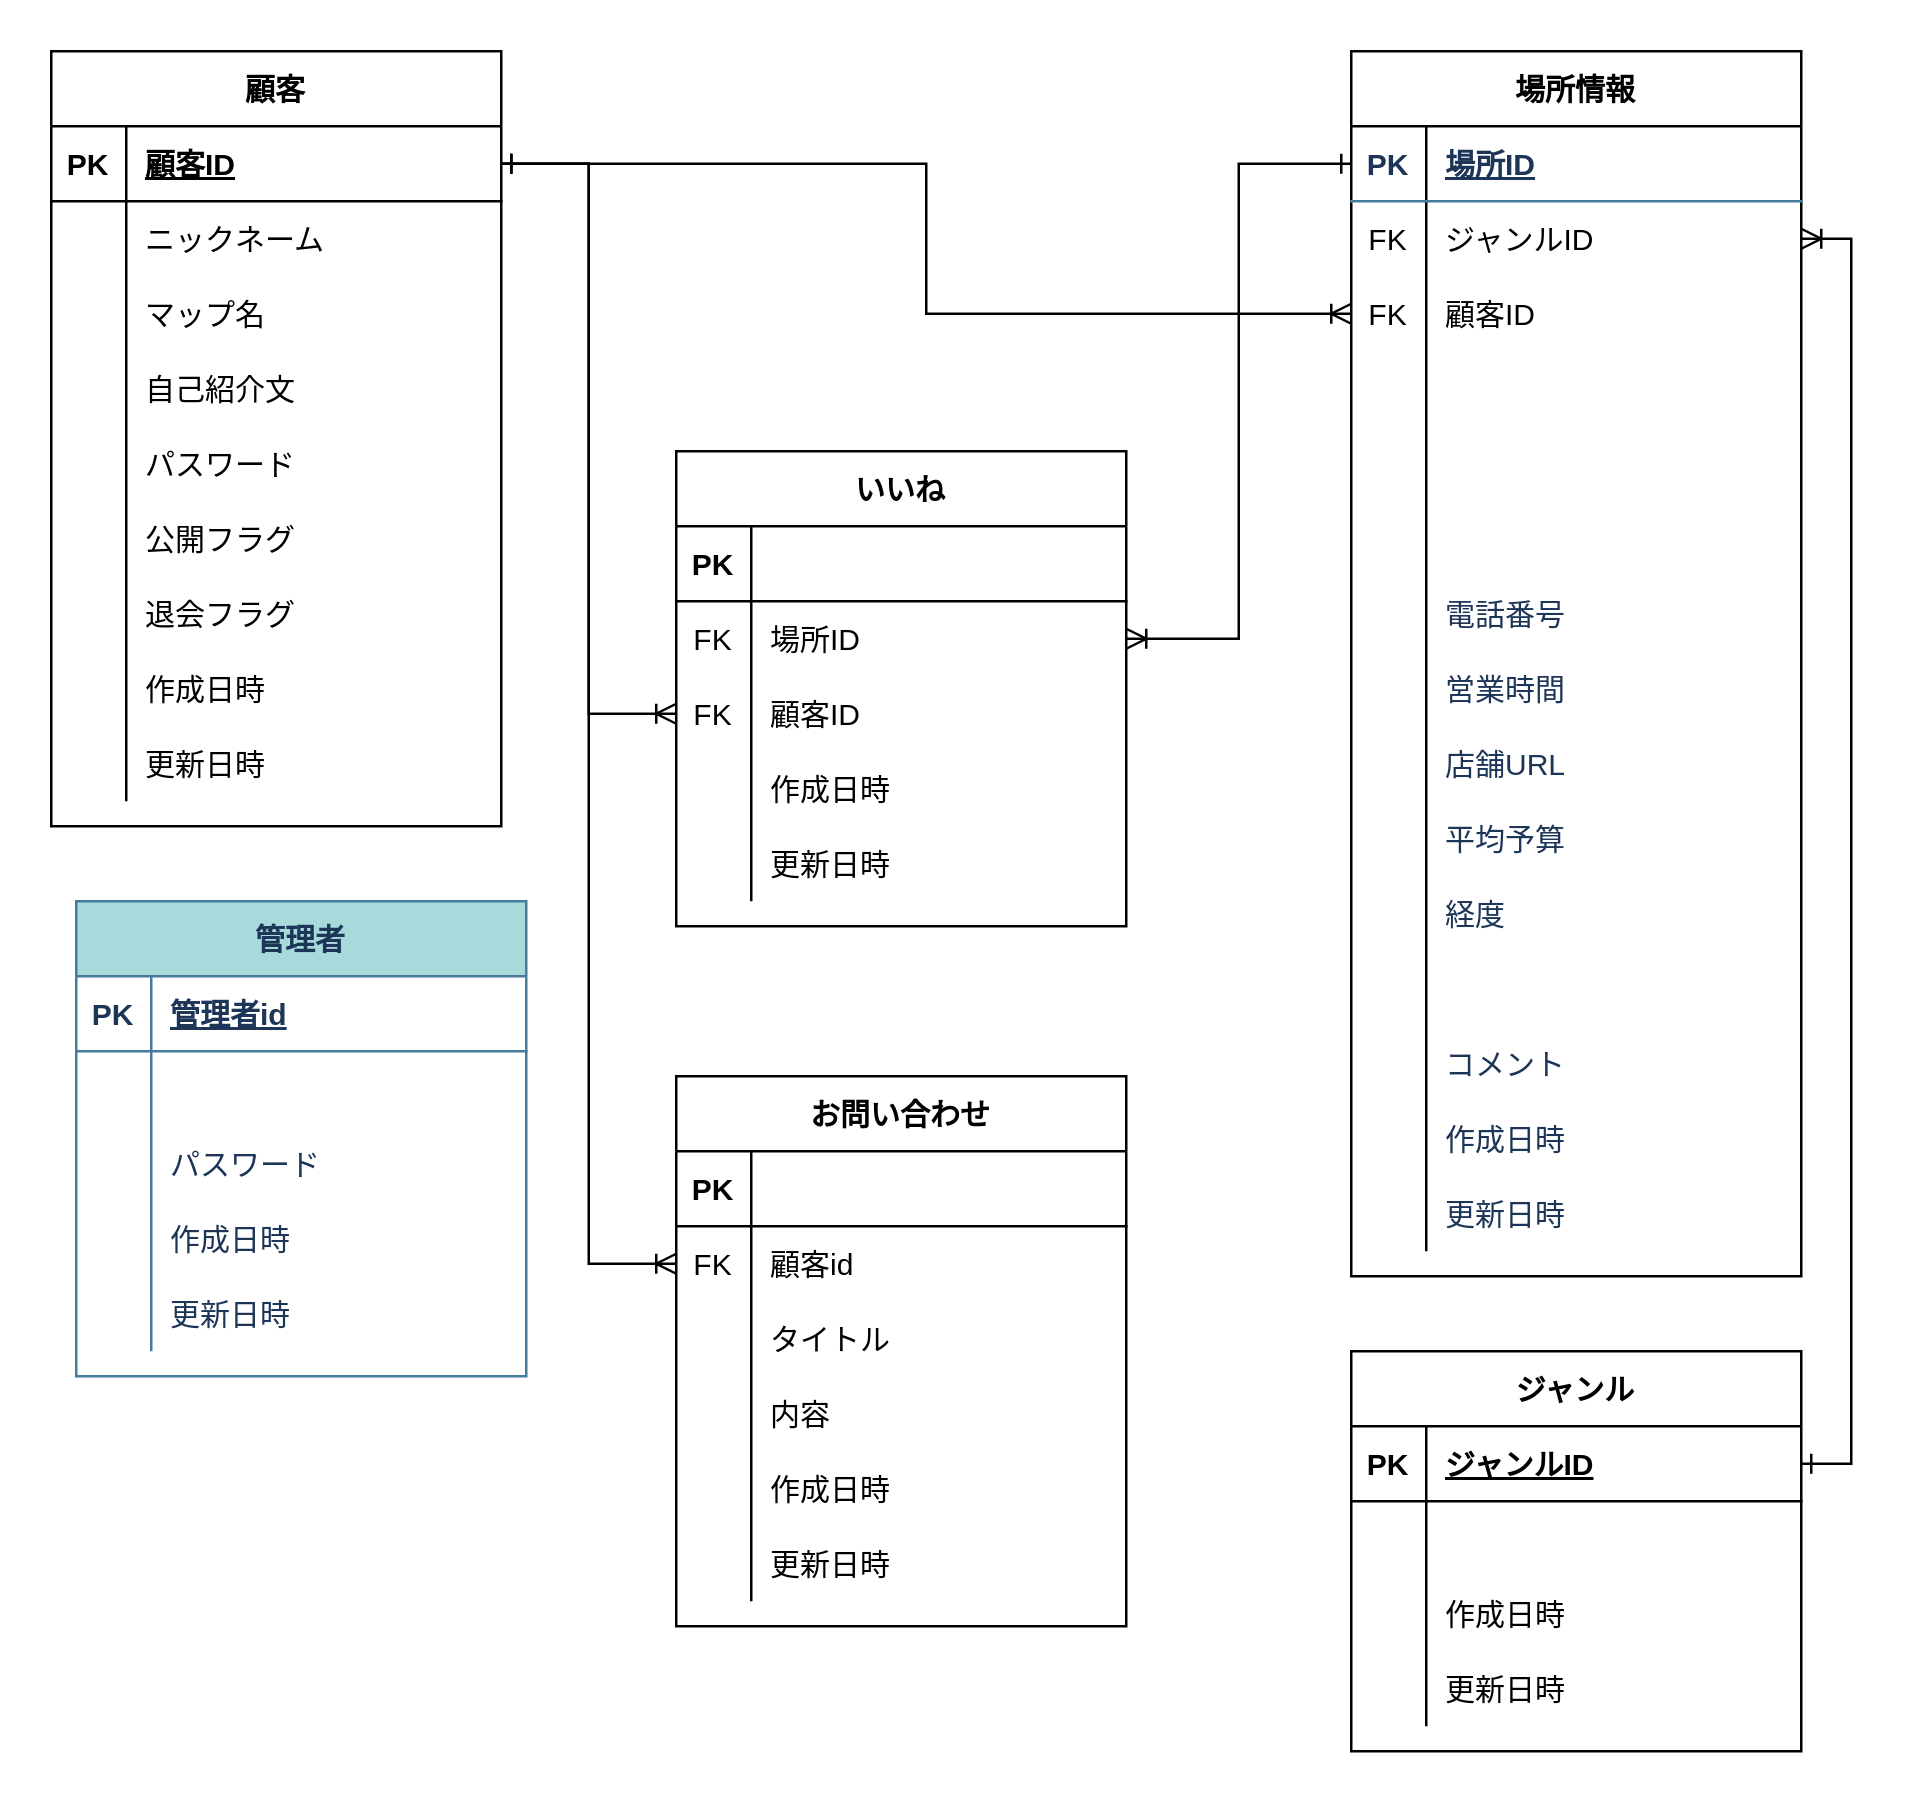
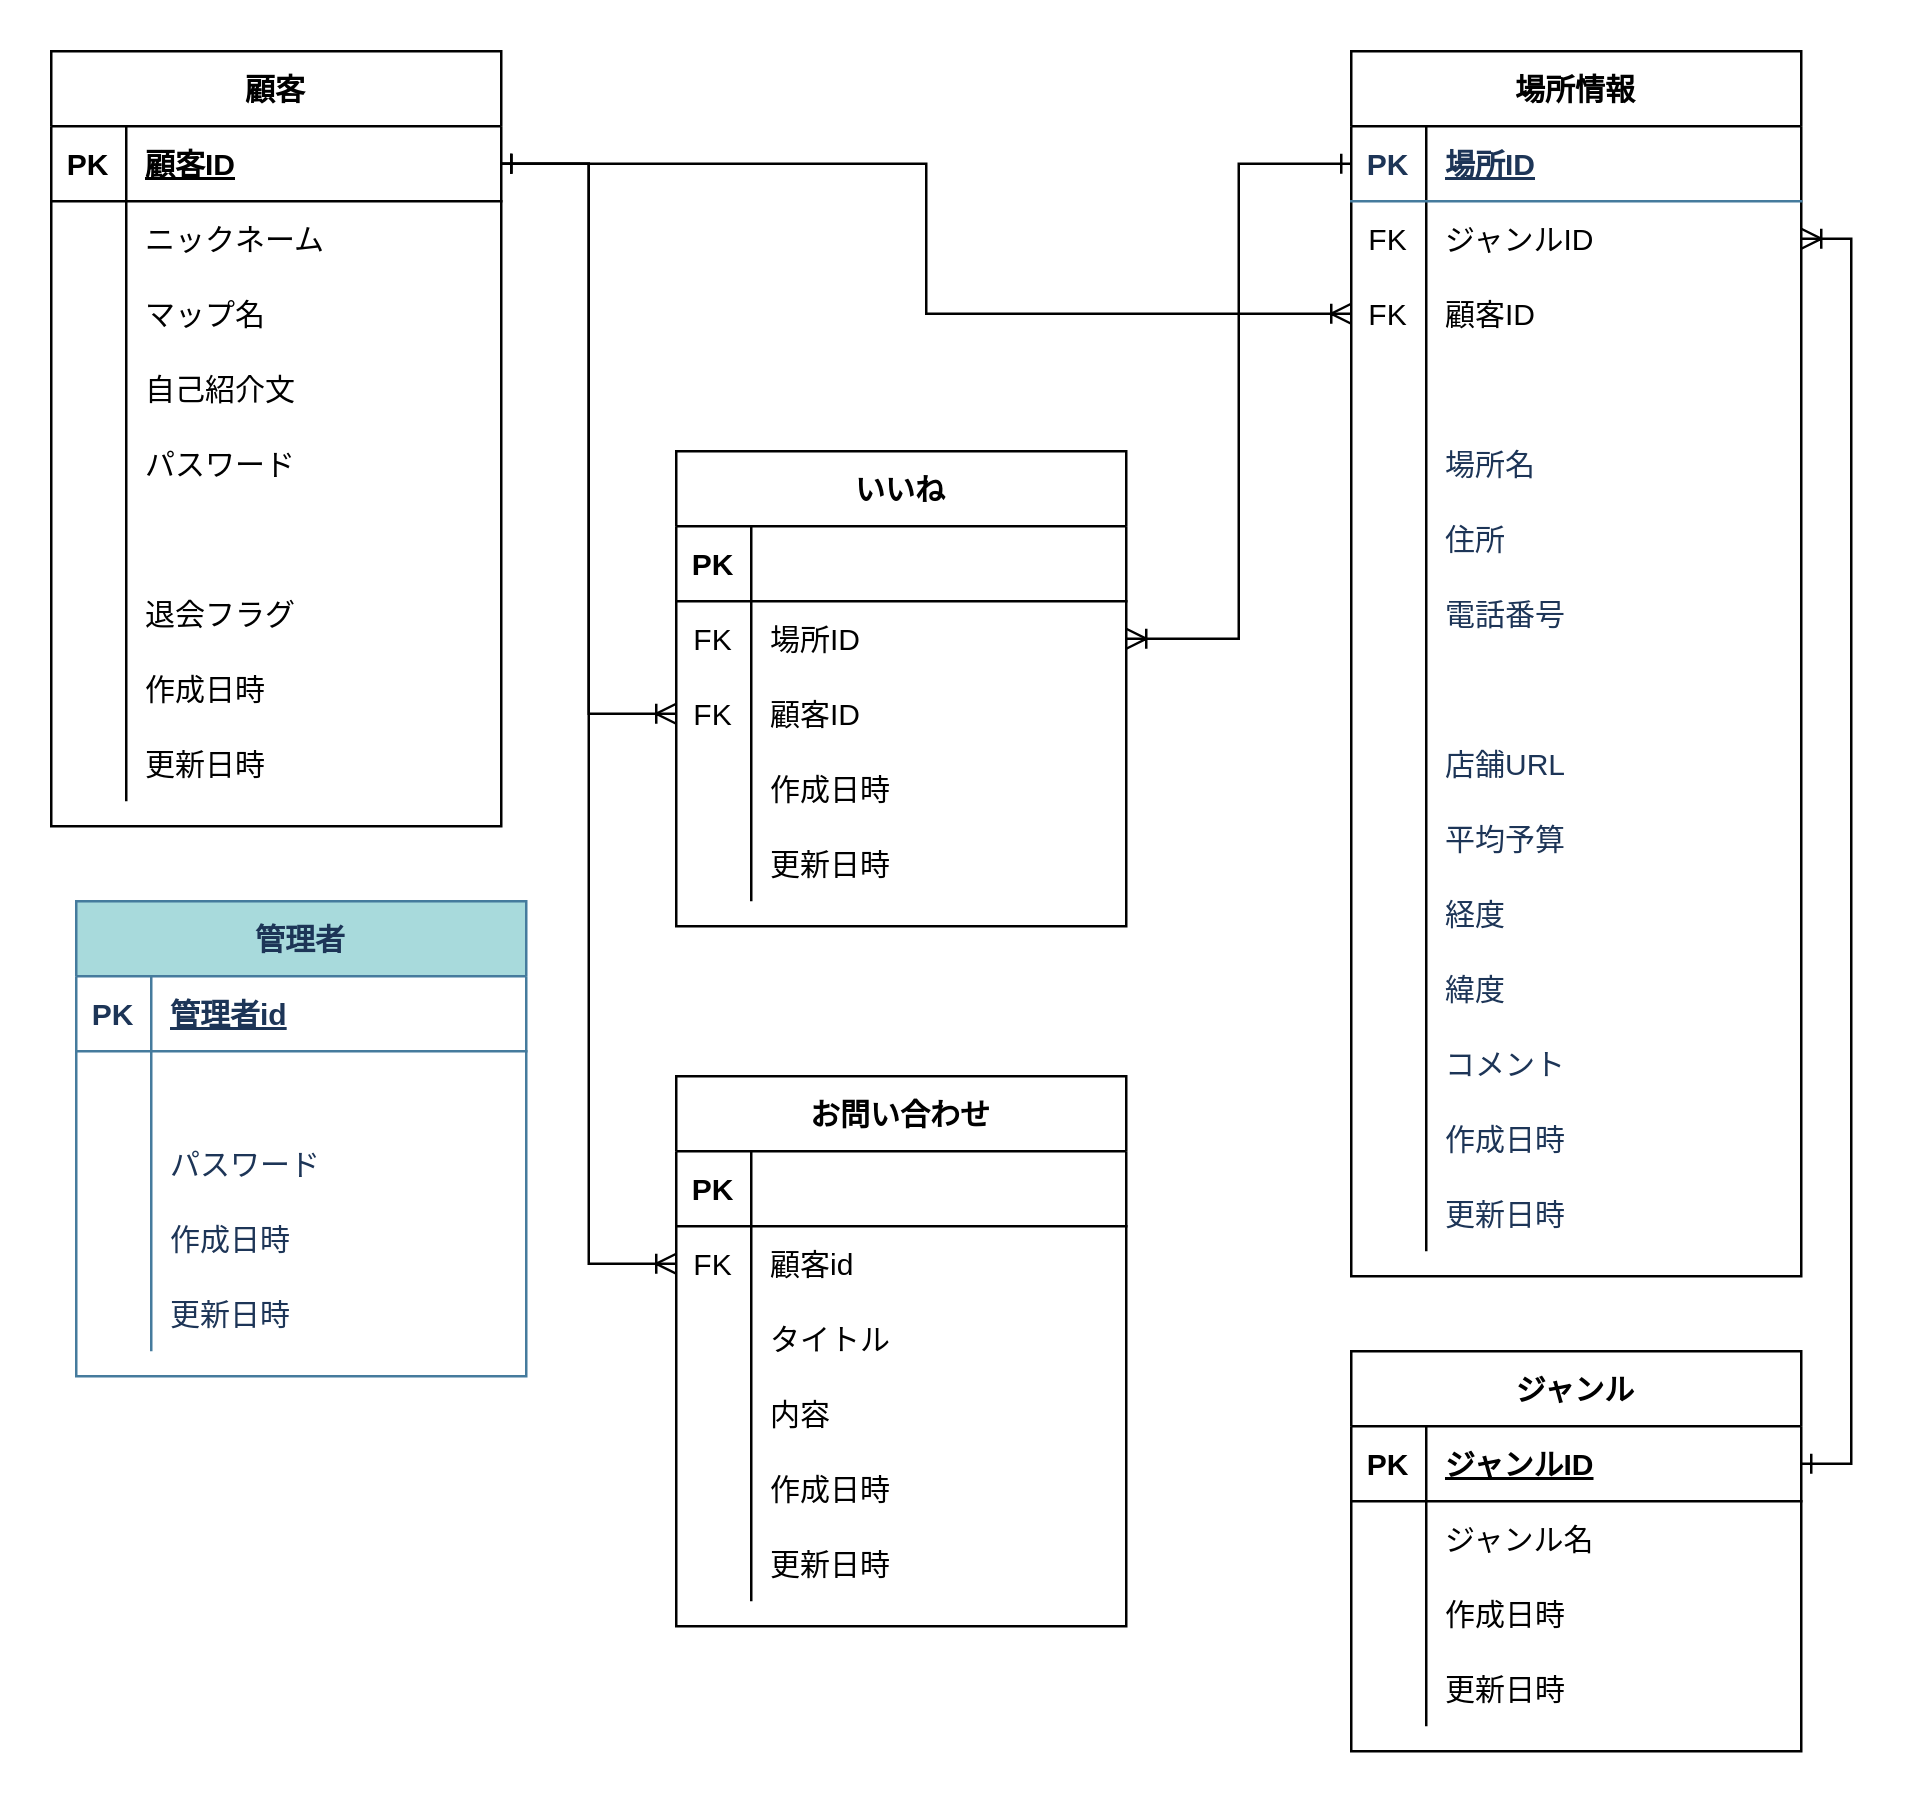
node "場所名": added
node "公開フラグ": removed
node "住所": added
node "営業時間": removed
node "緯度": added
node "ジャンル名": added
